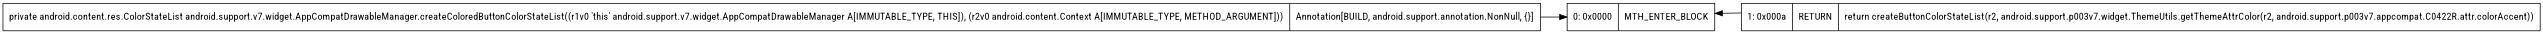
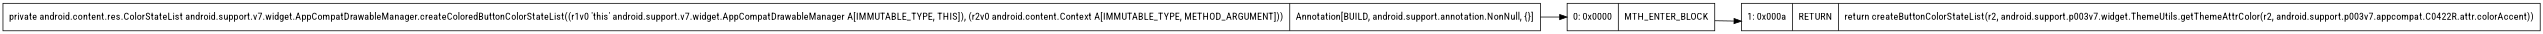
edge "1: 0x000a" -> "0: 0x0000": reversed
